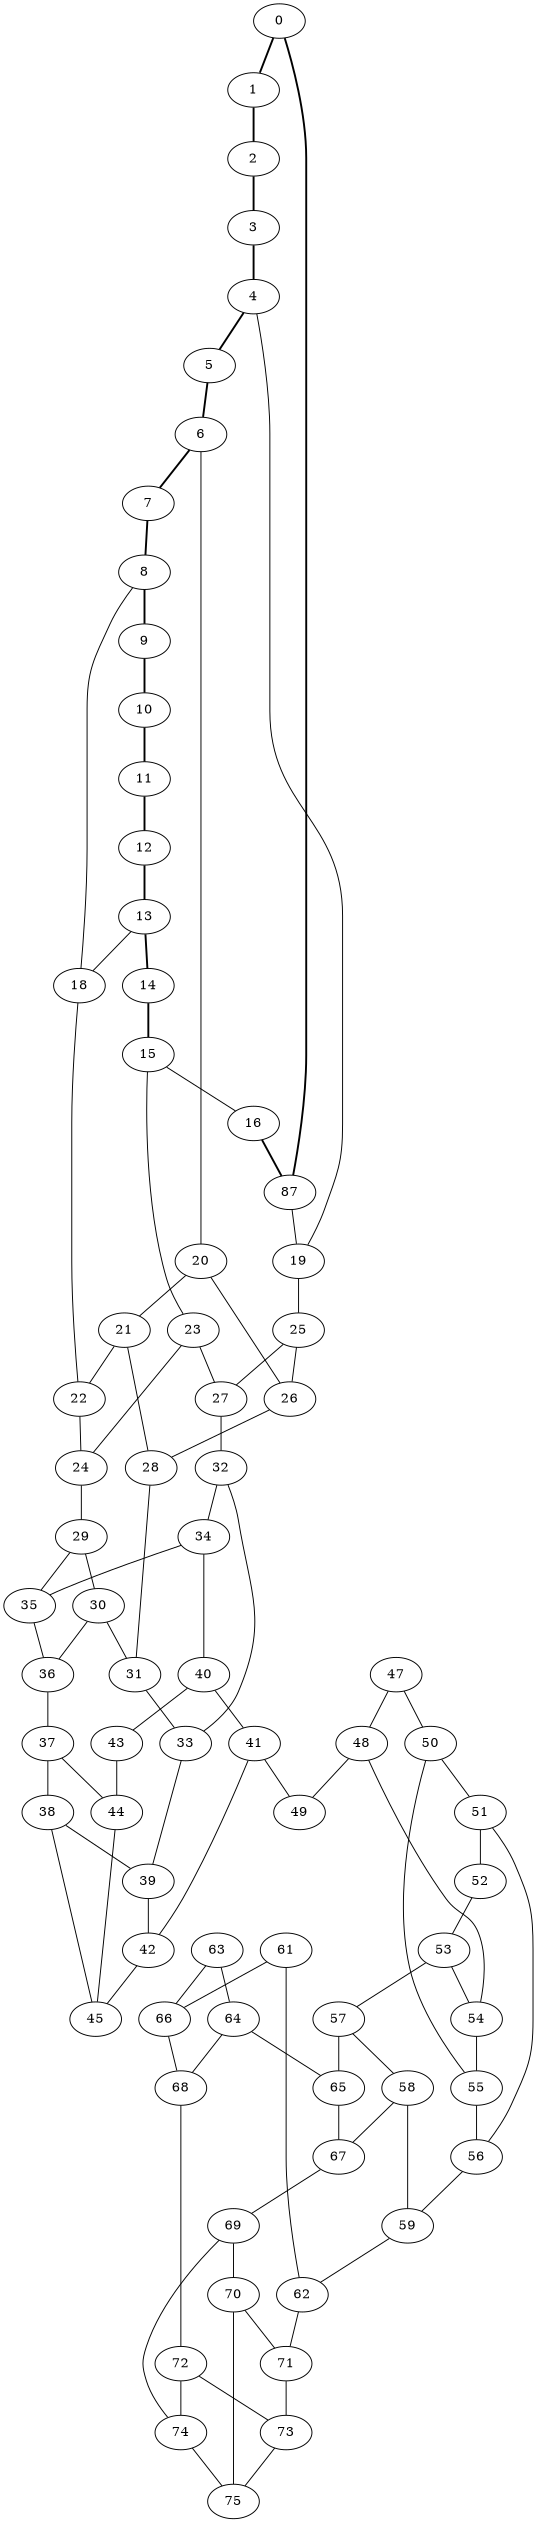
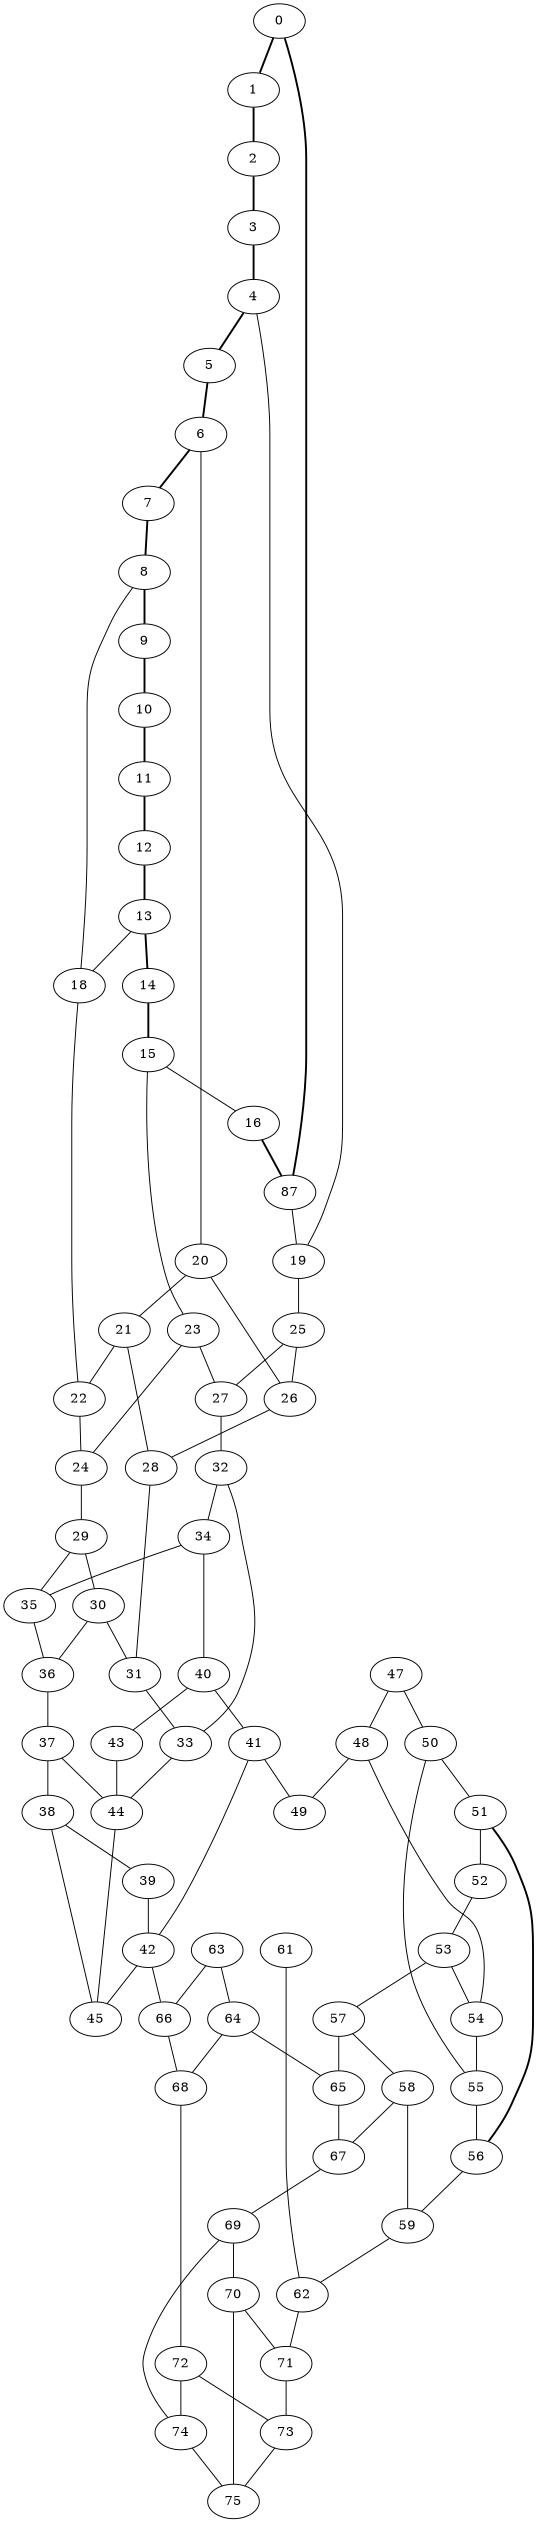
edge "33" -- "39": now "33" -- "44"
edge "61" -- "66": now "42" -- "66"
edge "51" -- "56": style solid -> bold
